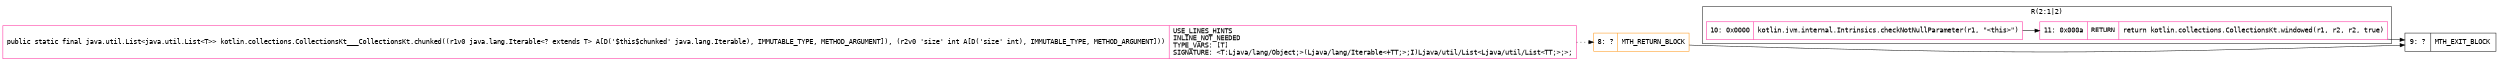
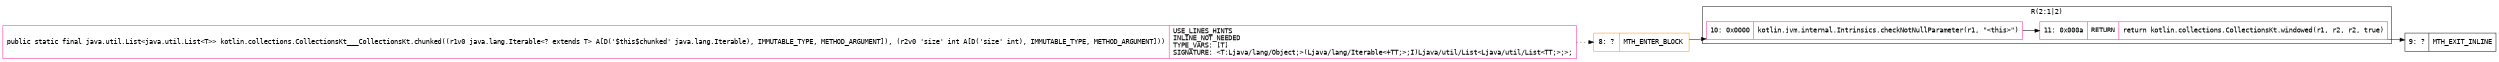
node "8: ?": text "MTH_RETURN_BLOCK" -> "MTH_ENTER_BLOCK"
node "9: ?": text "MTH_EXIT_BLOCK" -> "MTH_EXIT_INLINE"
edge "8: ?" -> "9: ?": now "8: ?" -> "10: 0x0000"
